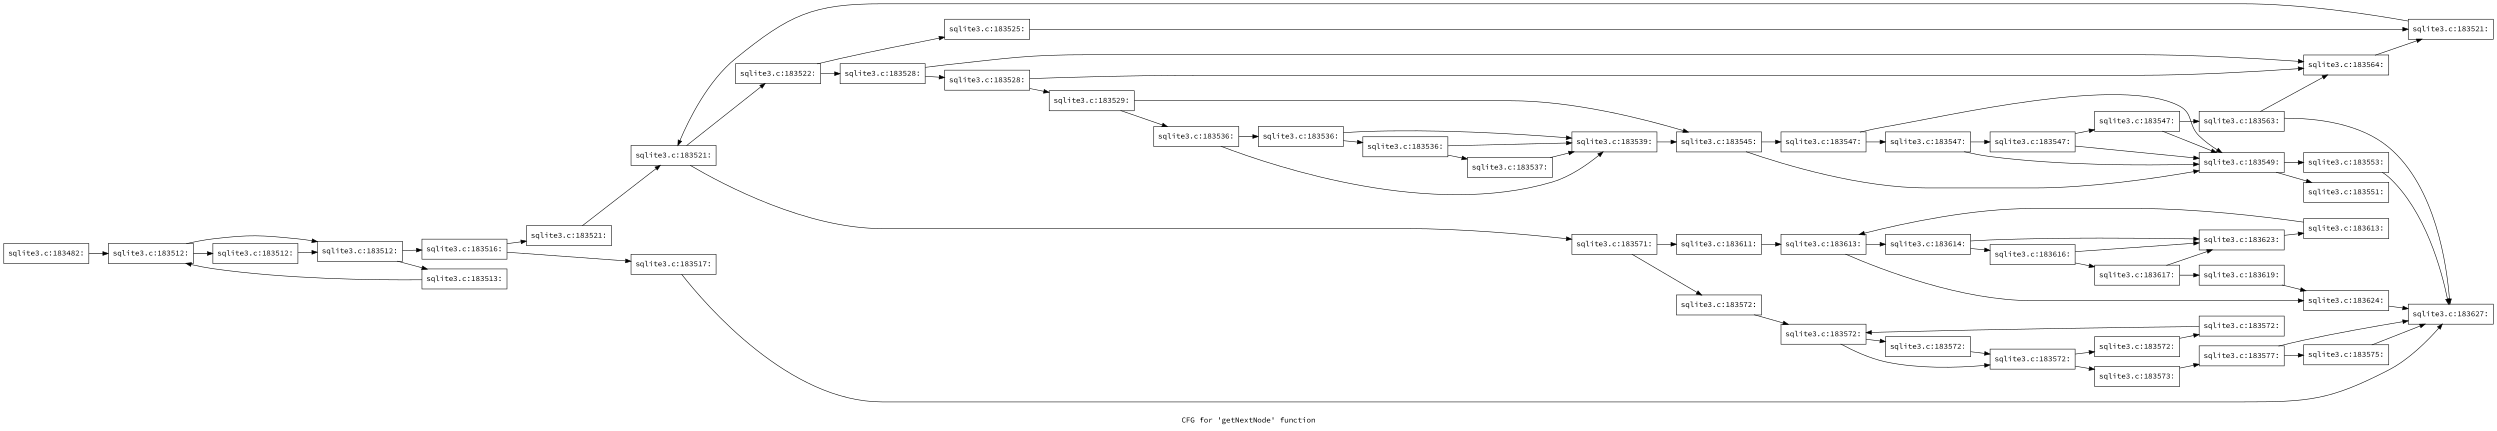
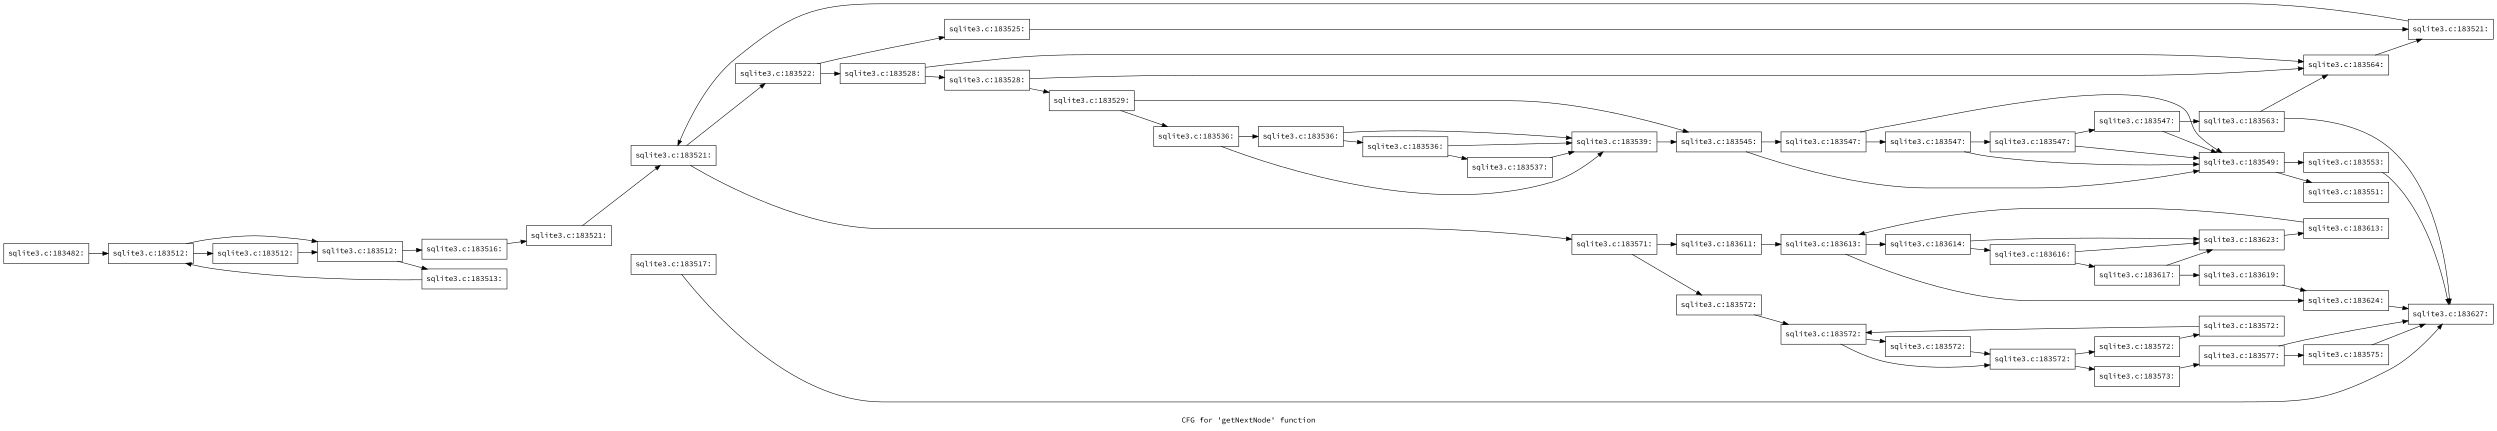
edge "sqlite3.c:183516:" -> "sqlite3.c:183517:": removed
